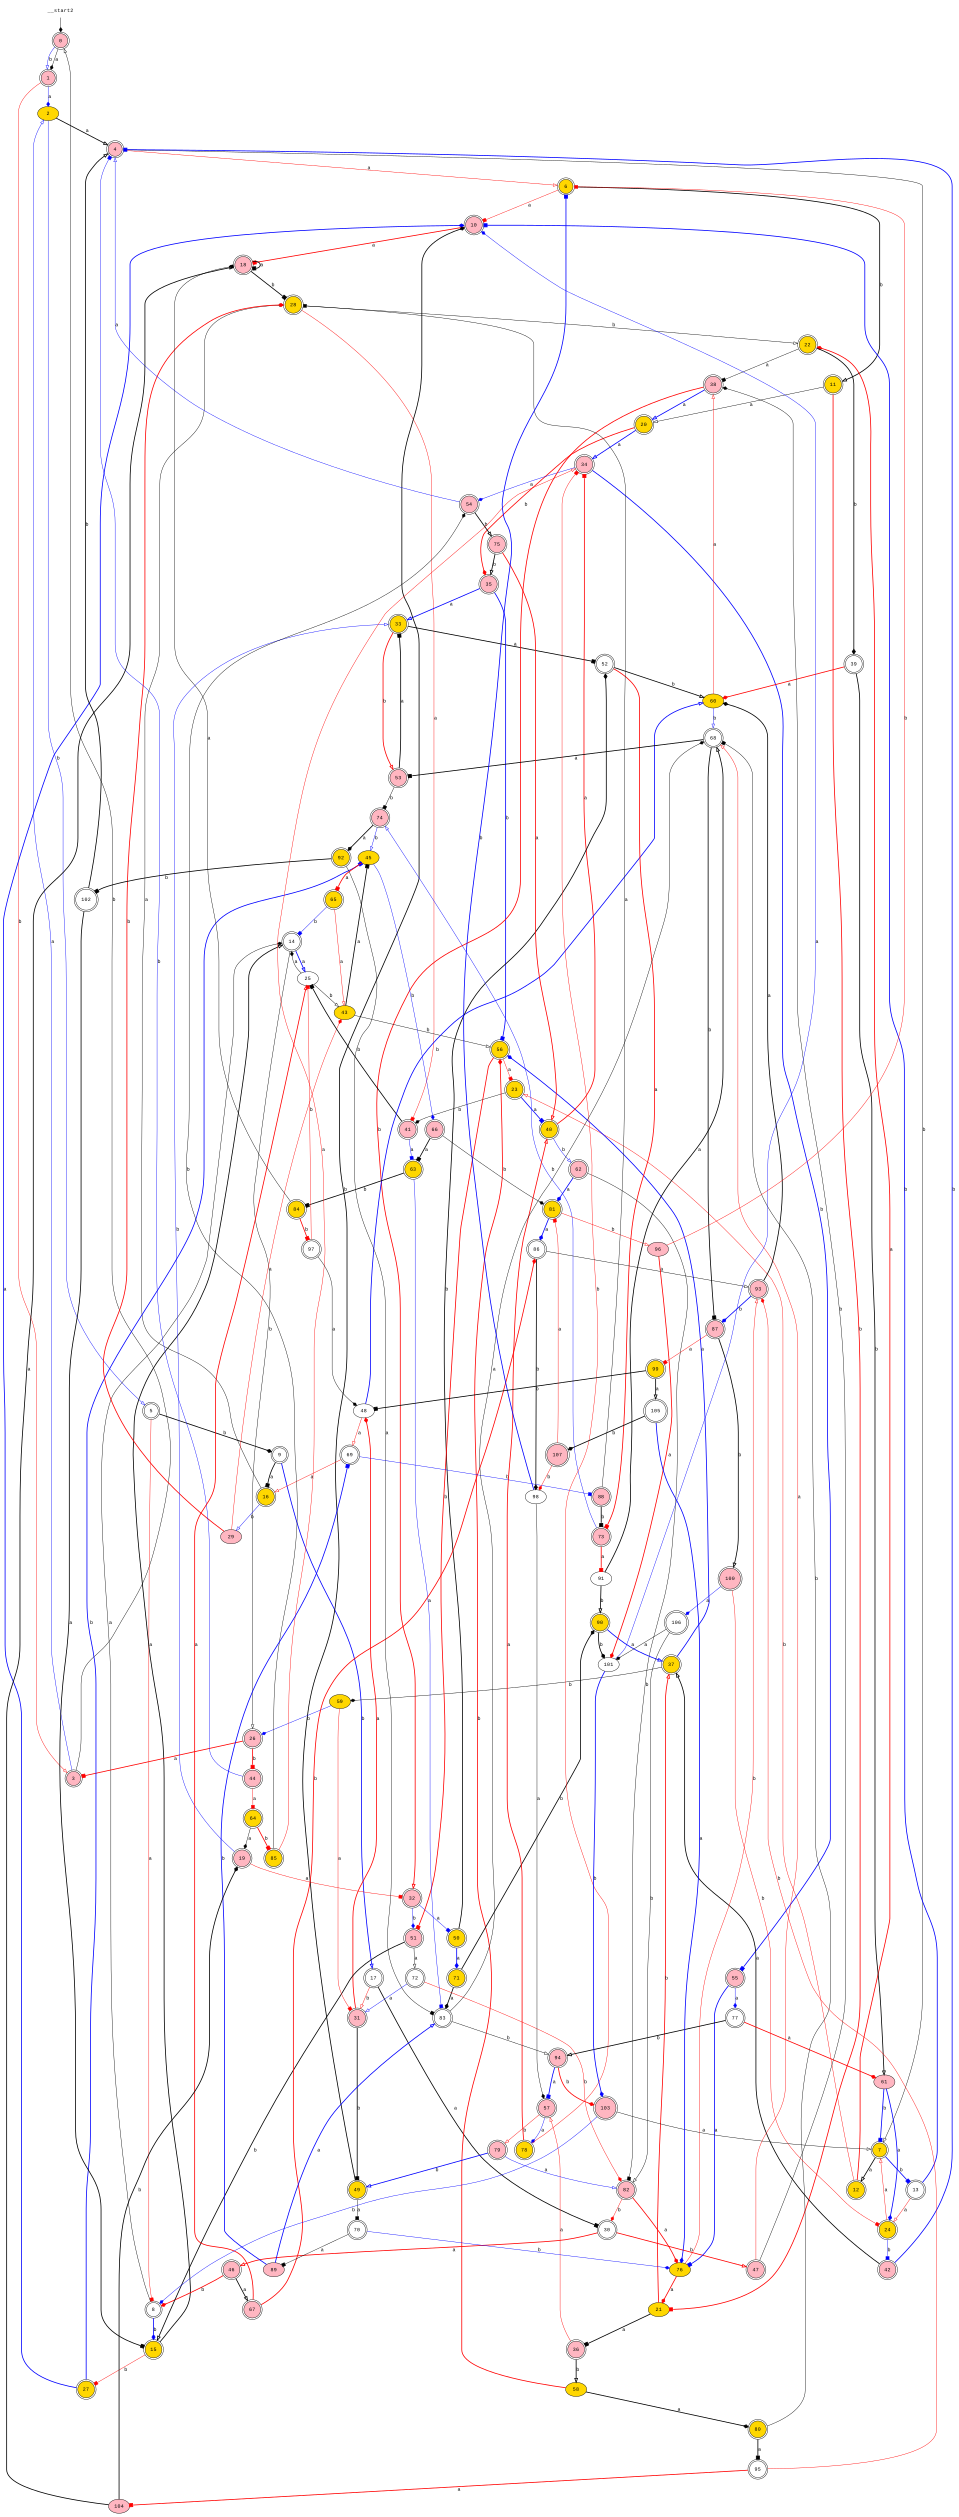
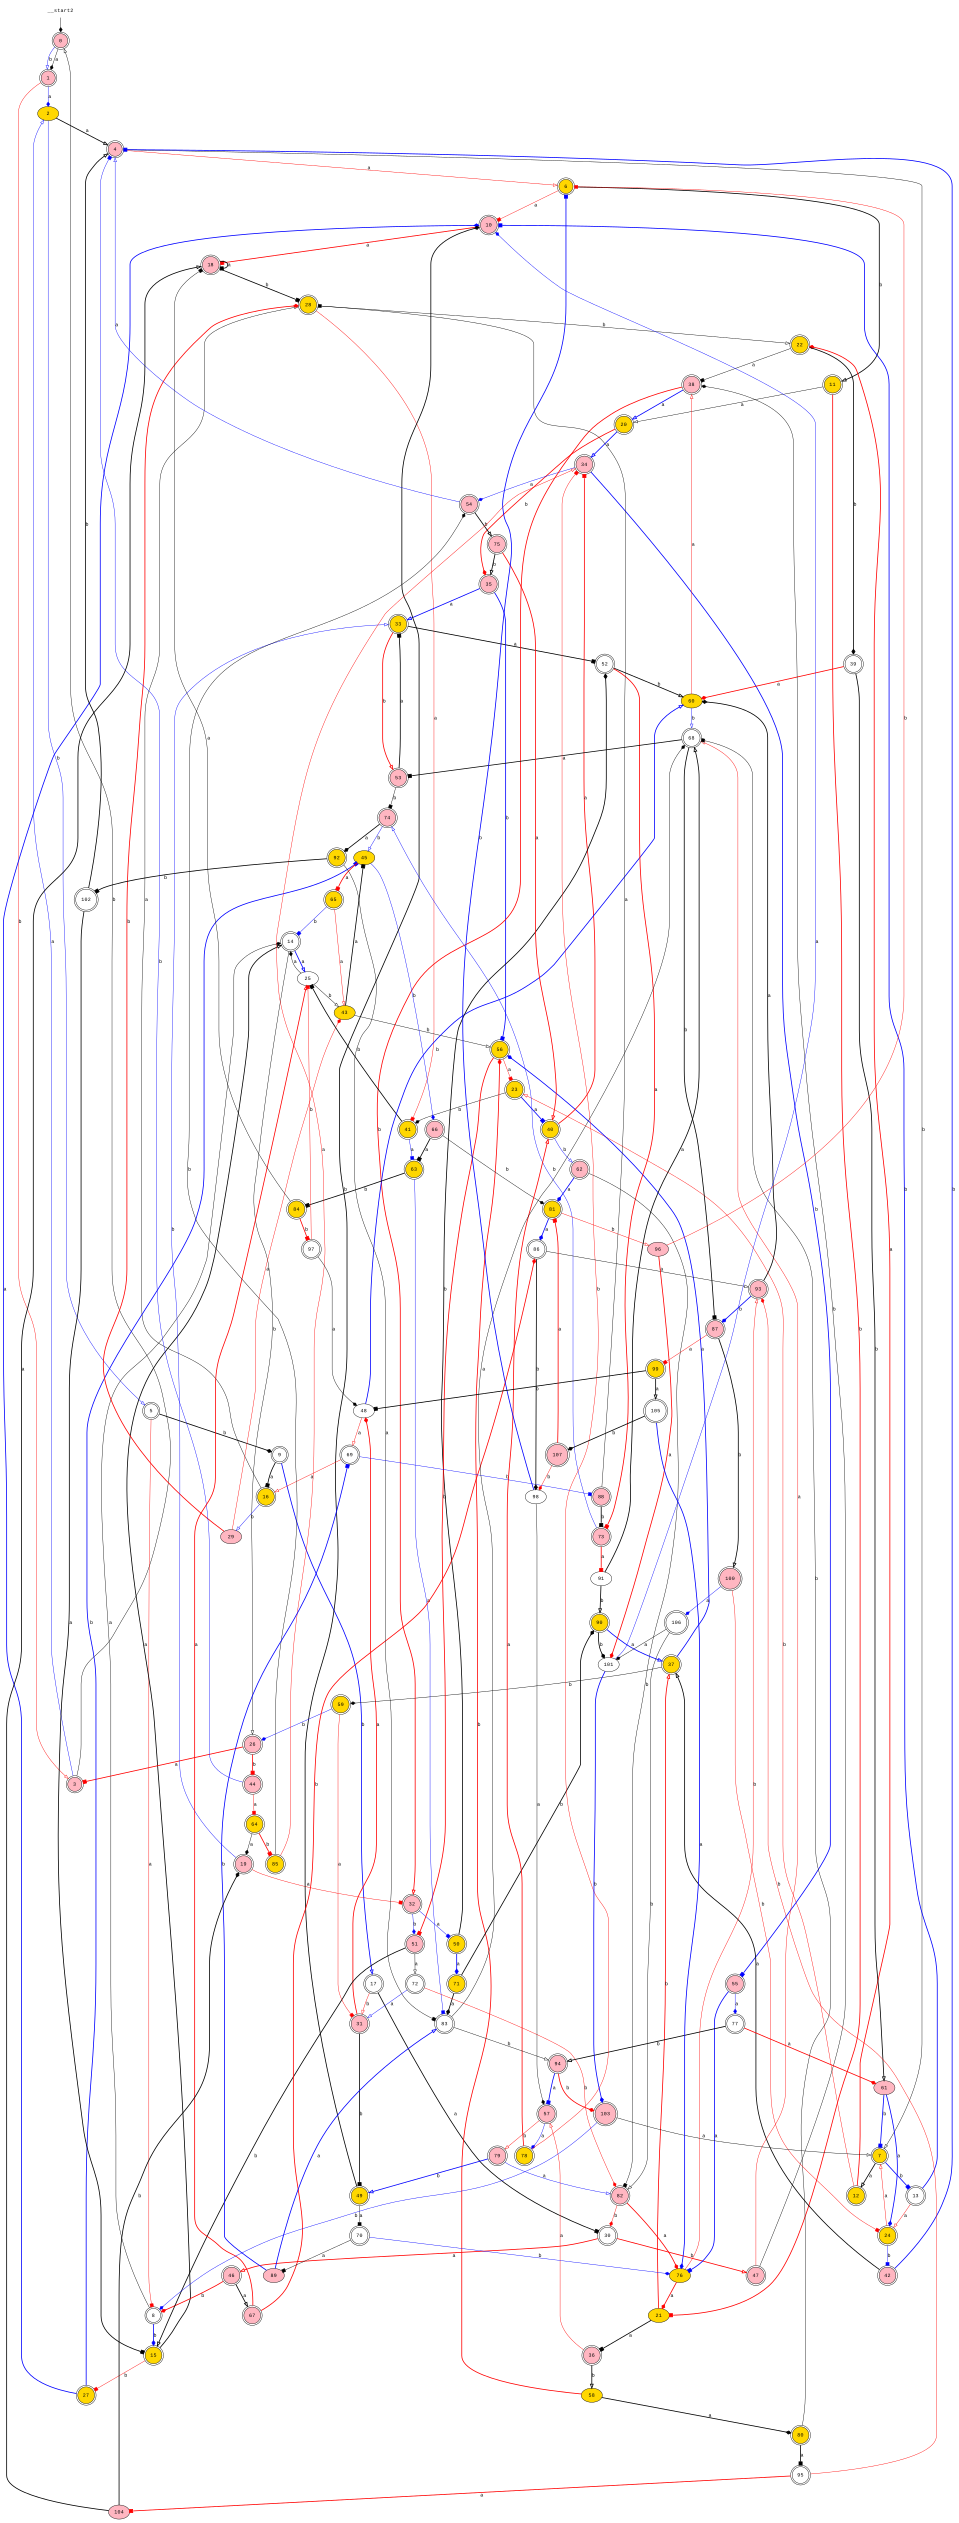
node "41": fillcolor lightpink -> gold
edge "107" -> "81": style solid -> bold
node "59": shape ellipse -> doublecircle
